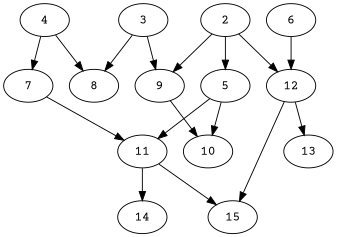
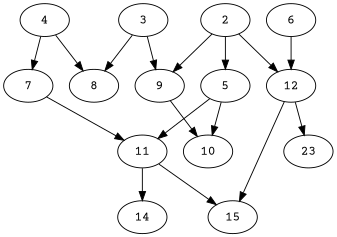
node "13": label "13" -> "23"
